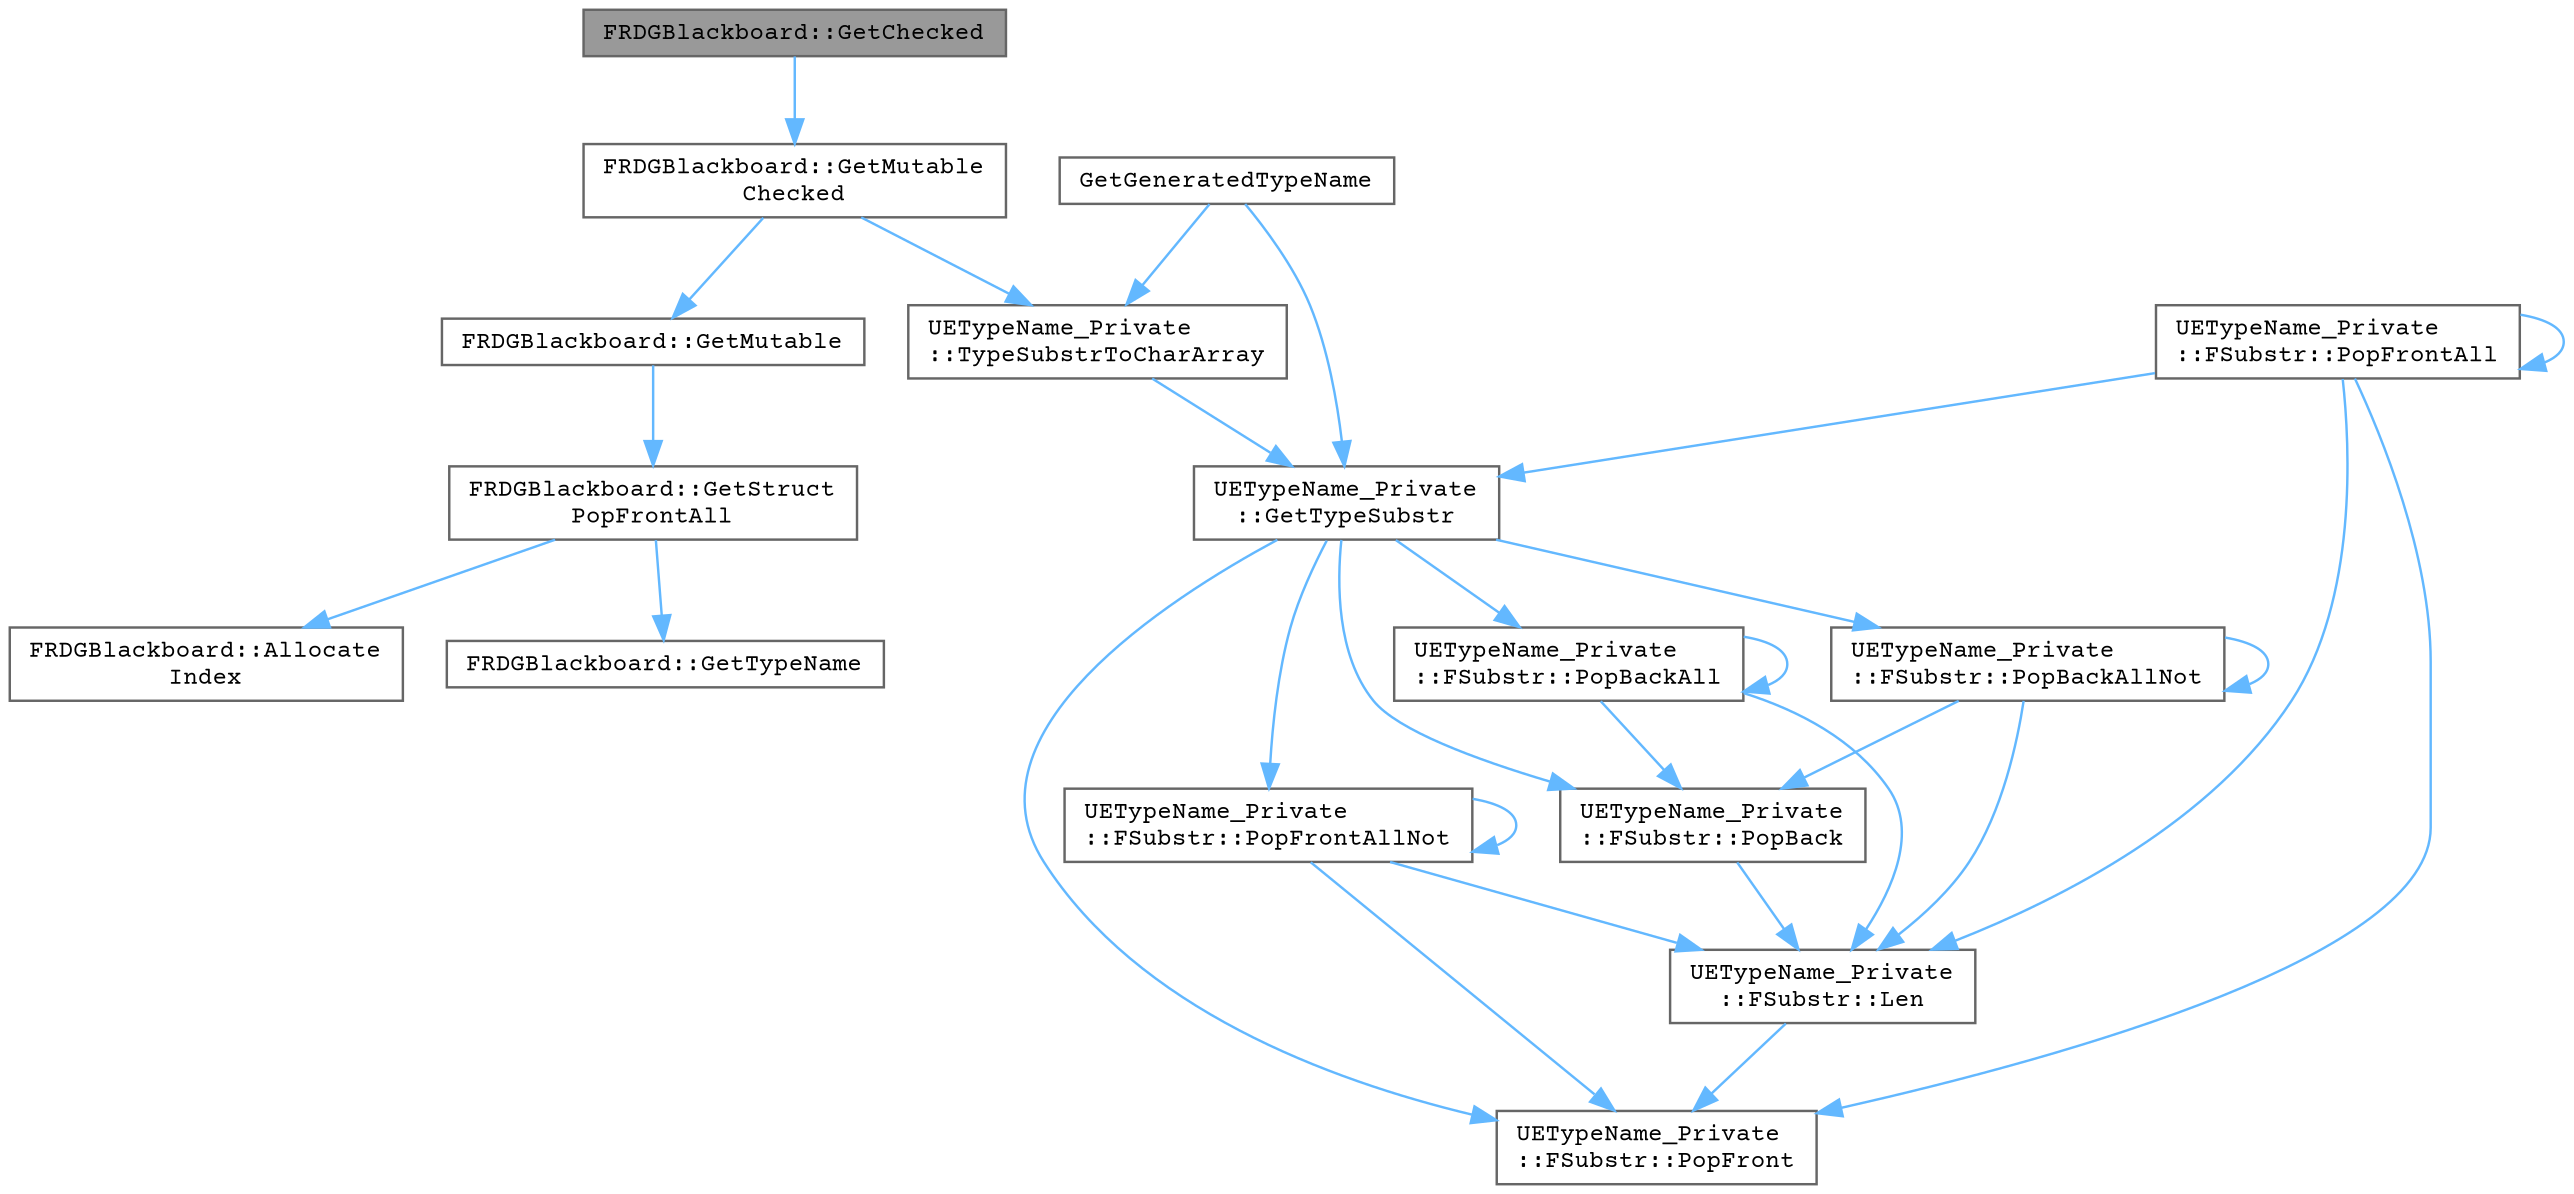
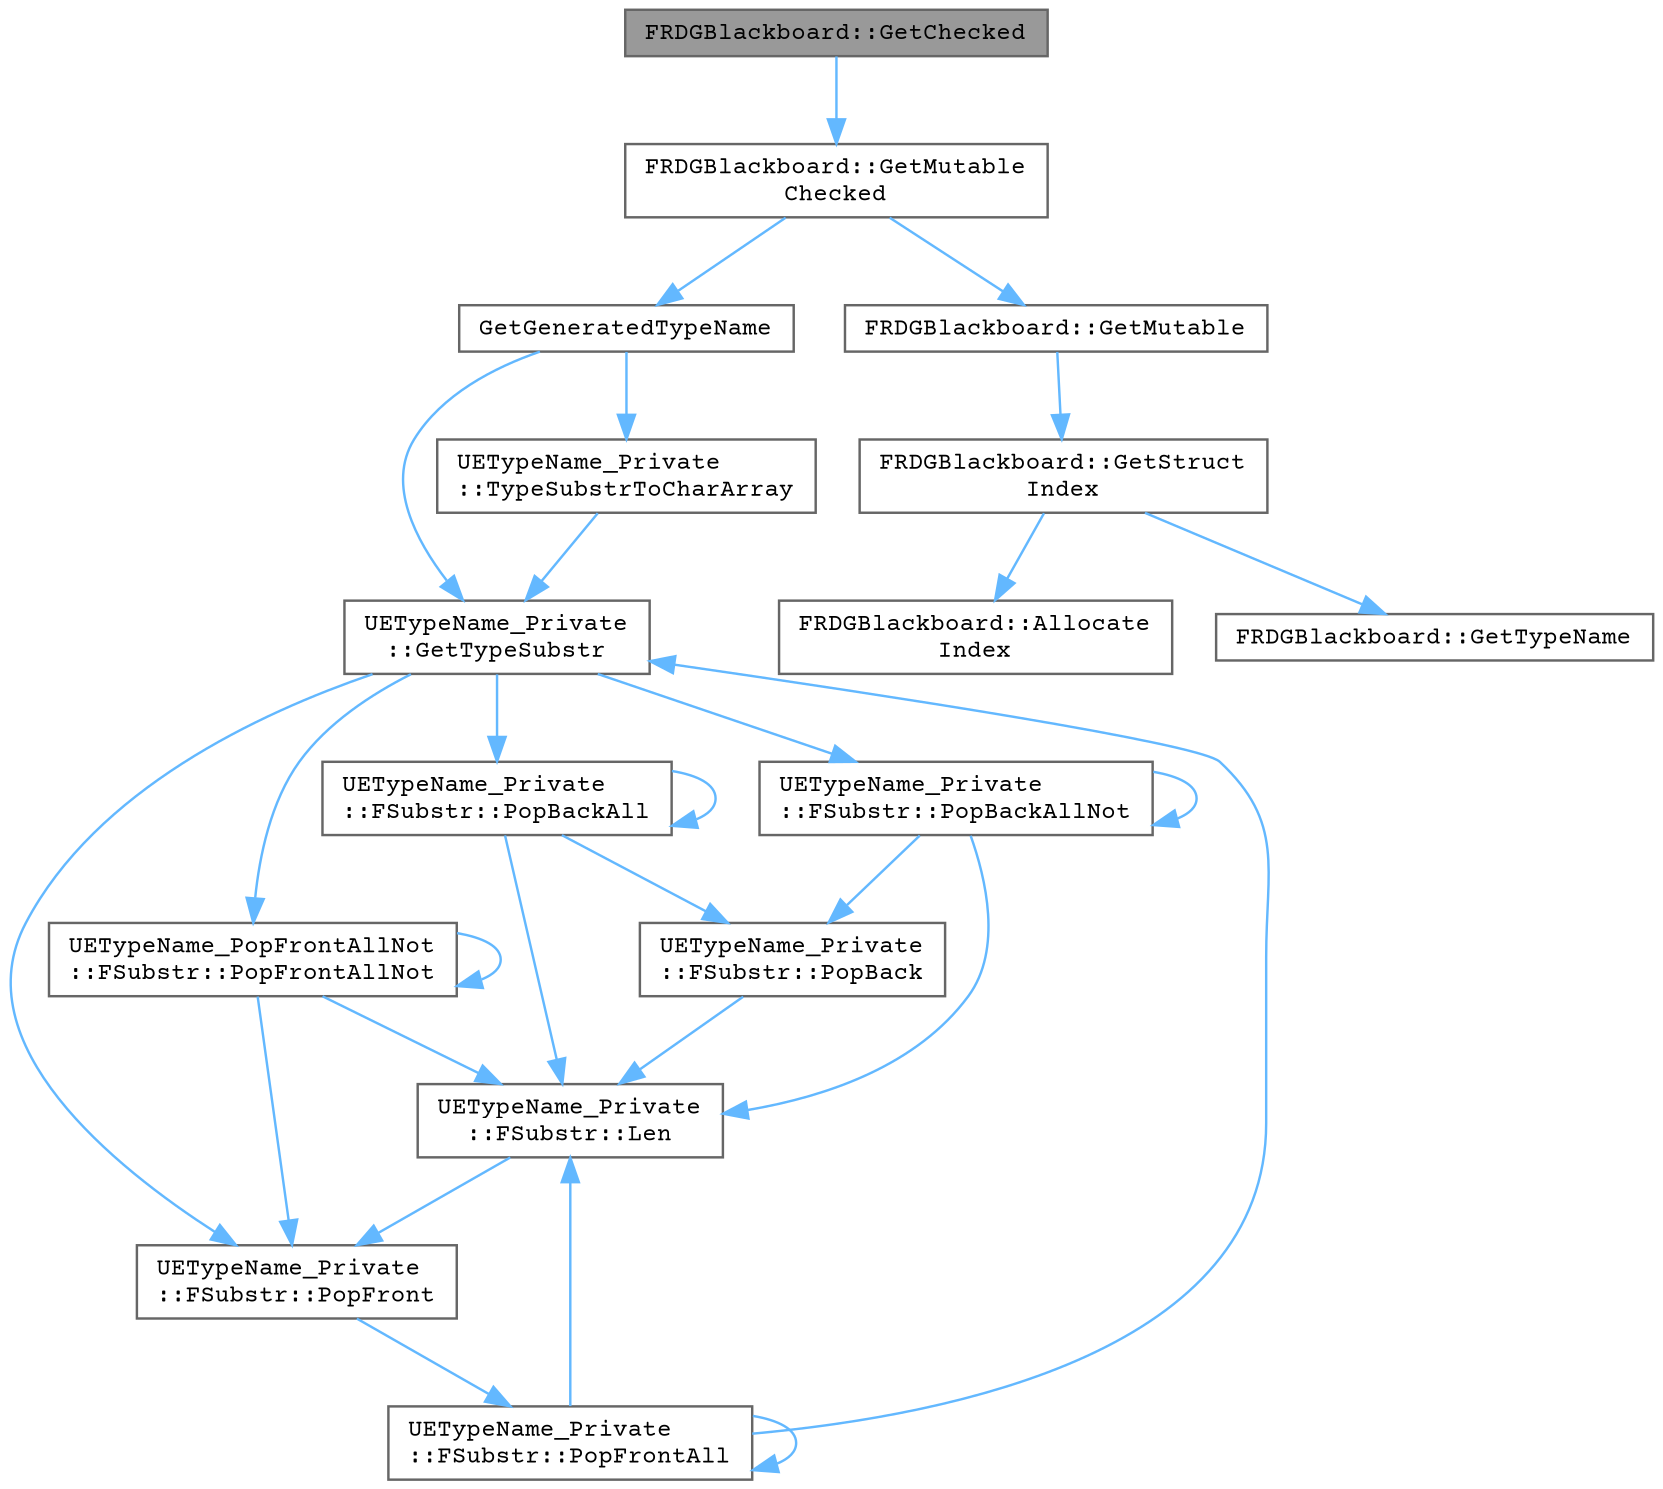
edge "FRDGBlackboard::GetMutable Checked" -> "UETypeName_Private ::TypeSubstrToCharArray": now "FRDGBlackboard::GetMutable Checked" -> "GetGeneratedTypeName"
node "FRDGBlackboard::GetStruct PopFrontAll": label "FRDGBlackboard::GetStruct PopFrontAll" -> "FRDGBlackboard::GetStruct Index"
edge "UETypeName_Private ::GetTypeSubstr" -> "UETypeName_Private ::FSubstr::PopBack": removed
node "UETypeName_Private ::FSubstr::PopFrontAllNot": label "UETypeName_Private ::FSubstr::PopFrontAllNot" -> "UETypeName_PopFrontAllNot ::FSubstr::PopFrontAllNot"
edge "UETypeName_Private ::FSubstr::PopFrontAll" -> "UETypeName_Private ::FSubstr::PopFront": reversed
